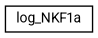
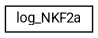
node "log_NKF1a": label "log_NKF1a" -> "log_NKF2a"
